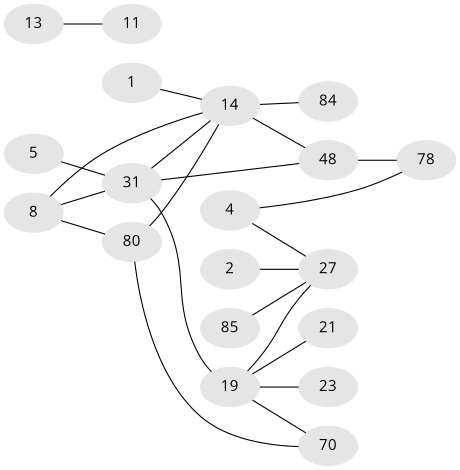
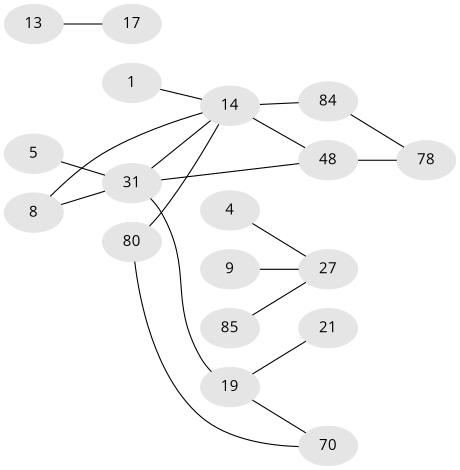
node "11": label "11" -> "17"
edge "78" -- "4": now "78" -- "84"
edge "8" -- "80": removed
node "2": label "2" -> "9"
edge "27" -- "19": removed
node "23": removed
